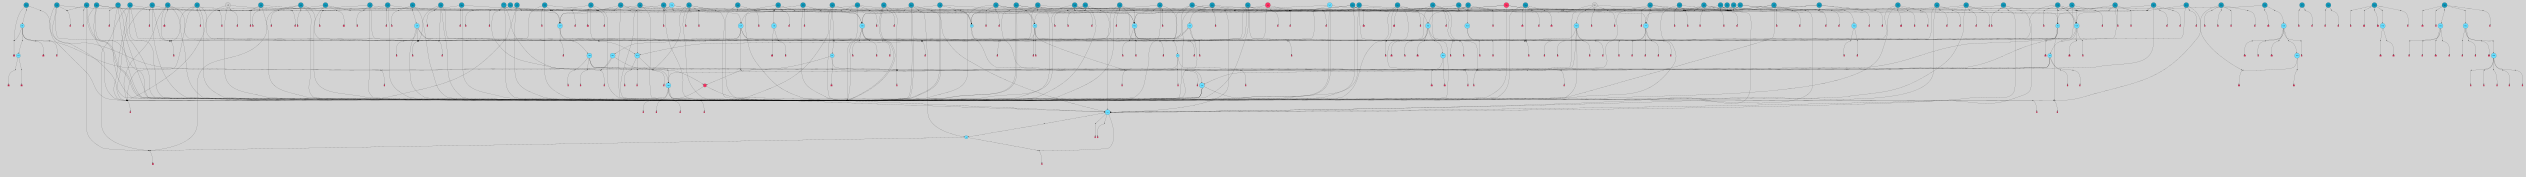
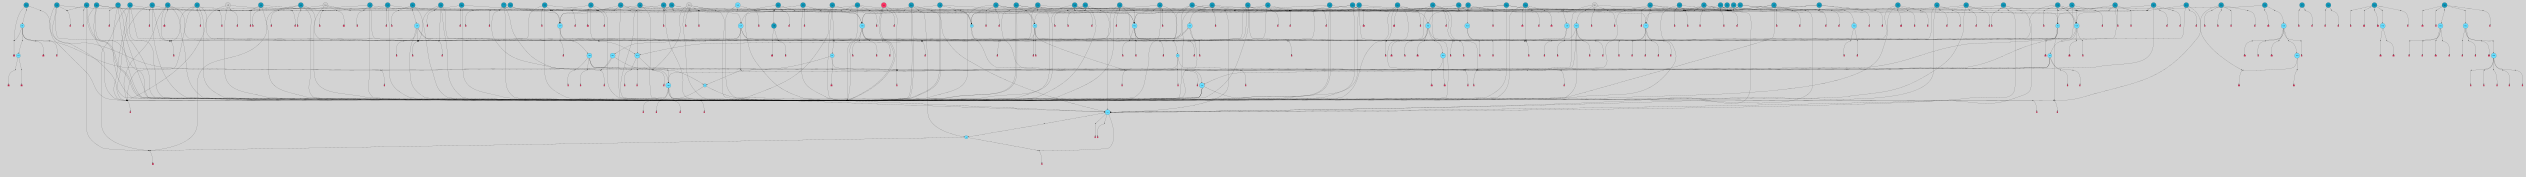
node "T644": fillcolor #1199bb -> #cccccc
node "T674": removed
node "T585": fillcolor #66ddff -> #1199bb
node "T544": fillcolor #1199bb -> #cccccc
node "T660": fillcolor #1199bb -> #66ddff
node "T664": fillcolor #1199bb -> #ff3366
node "T665": fillcolor #ff3366 -> #1199bb
node "T647": fillcolor #66ddff -> #1199bb
node "T584": fillcolor #ff3366 -> #1199bb
node "T505": fillcolor #66ddff -> #1199bb
node "T329": added
node "T7": fillcolor #ff3366 -> #66ddff
